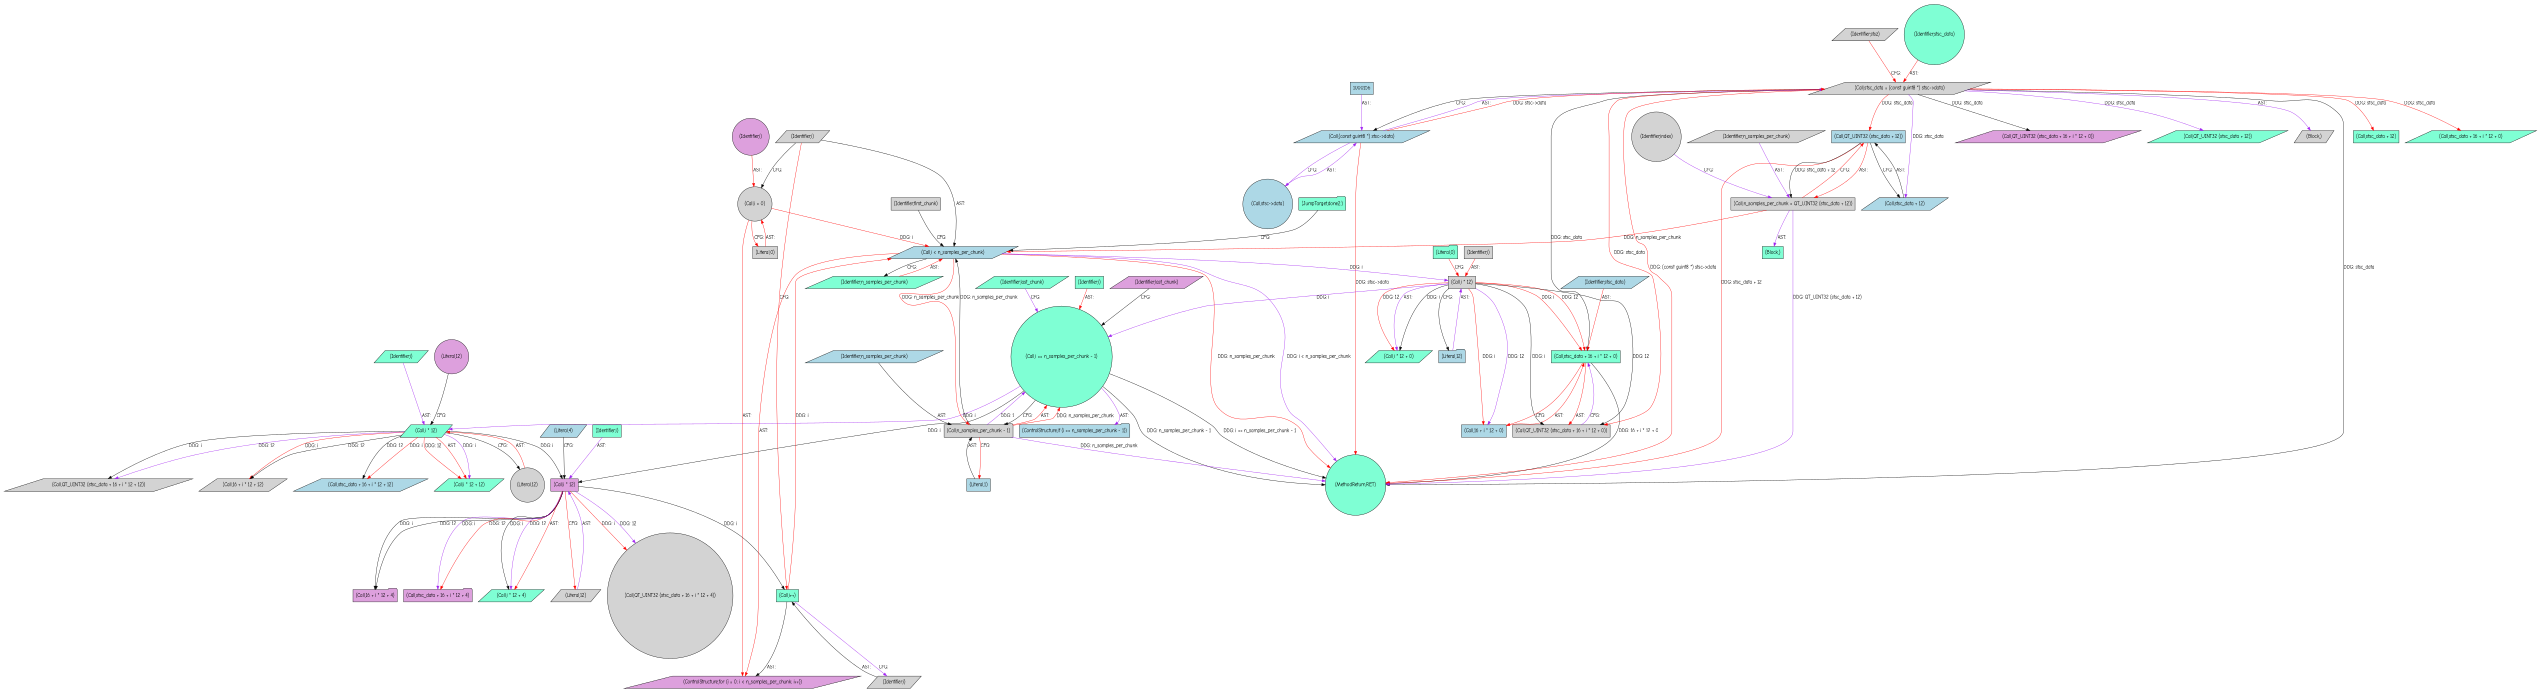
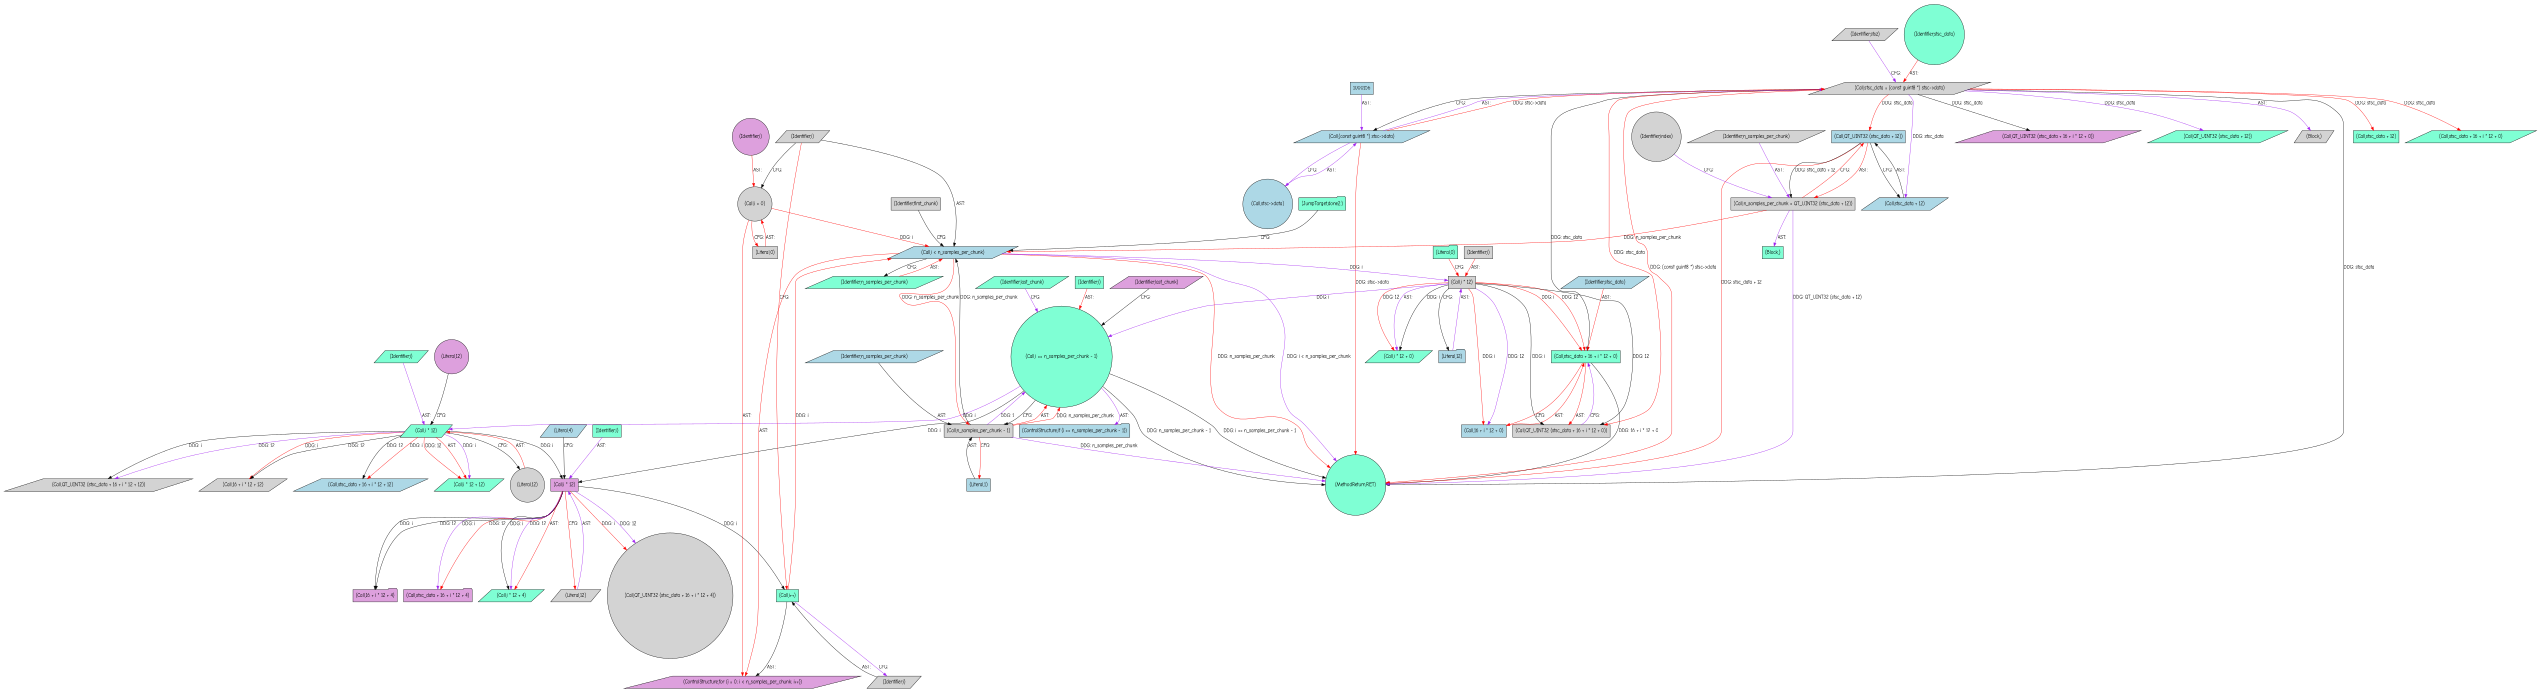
edge "(Identifier,stsz)" -> "(Call,stsc_data = (const guint8 *) stsc->data)": color red -> purple
